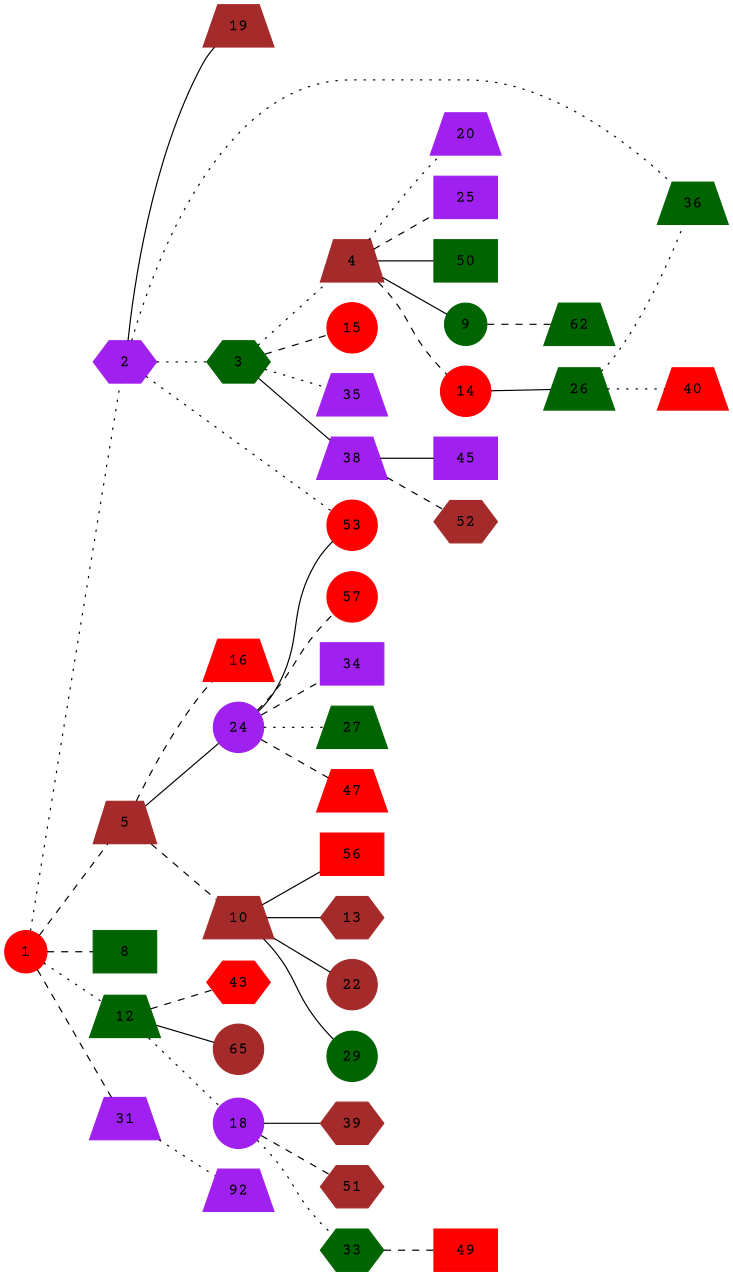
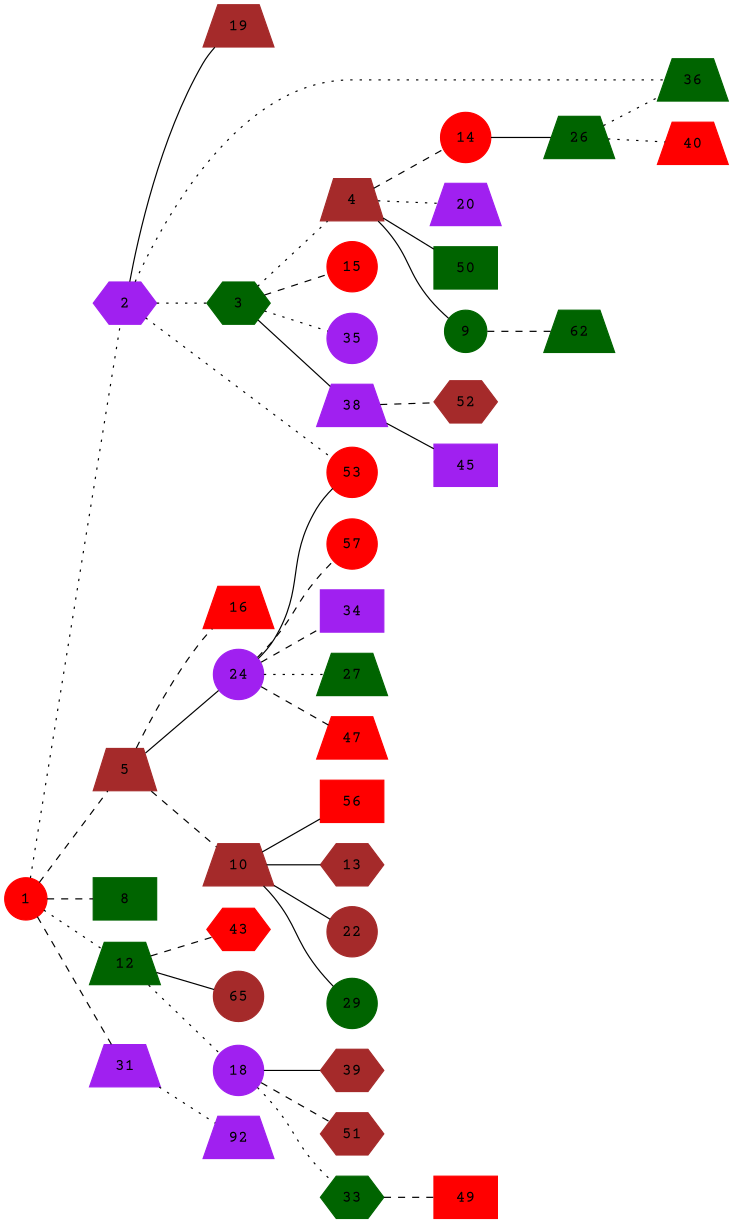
node "25": removed
node "35": shape trapezium -> circle
